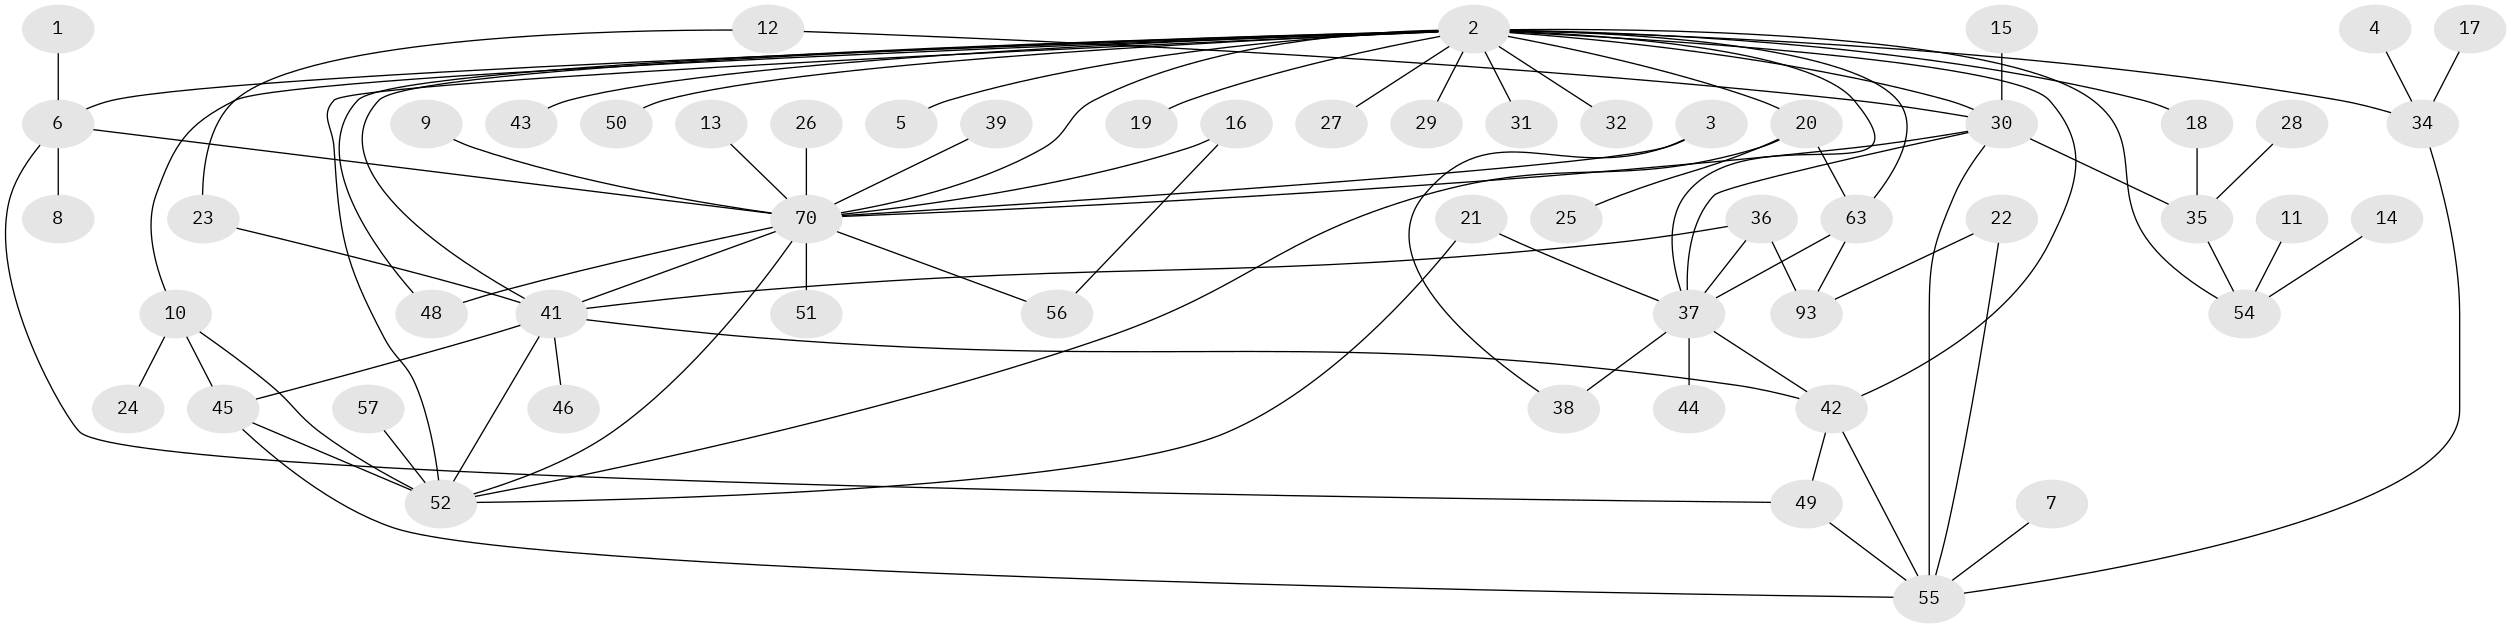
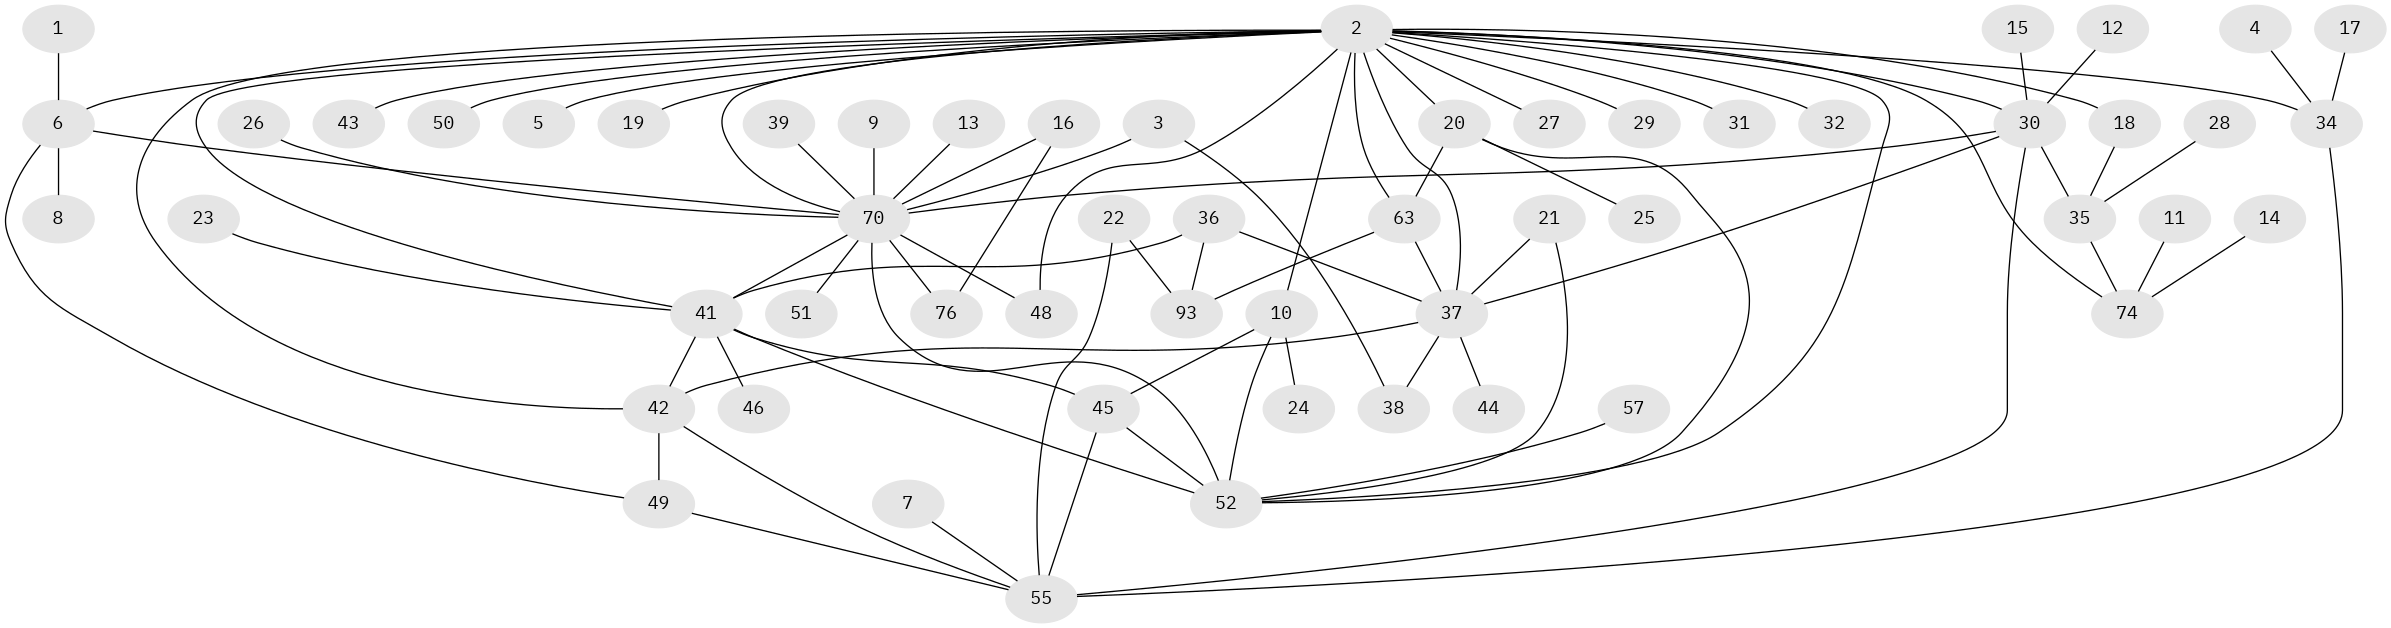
edge "12" -- "23": removed
node "56": label "56" -> "76"
node "54": label "54" -> "74"
